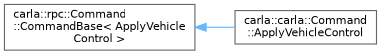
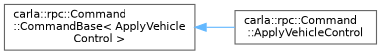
node "carla::carla::Command ::ApplyVehicleControl": label "carla::carla::Command ::ApplyVehicleControl" -> "carla::rpc::Command ::ApplyVehicleControl"
